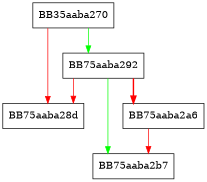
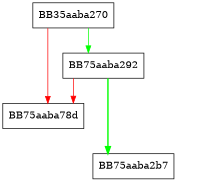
edge "BB75aaba292" -> "BB75aaba2b7": style solid -> bold
node "BB75aaba28d": label "BB75aaba28d" -> "BB75aaba78d"
node "BB75aaba2a6": removed
